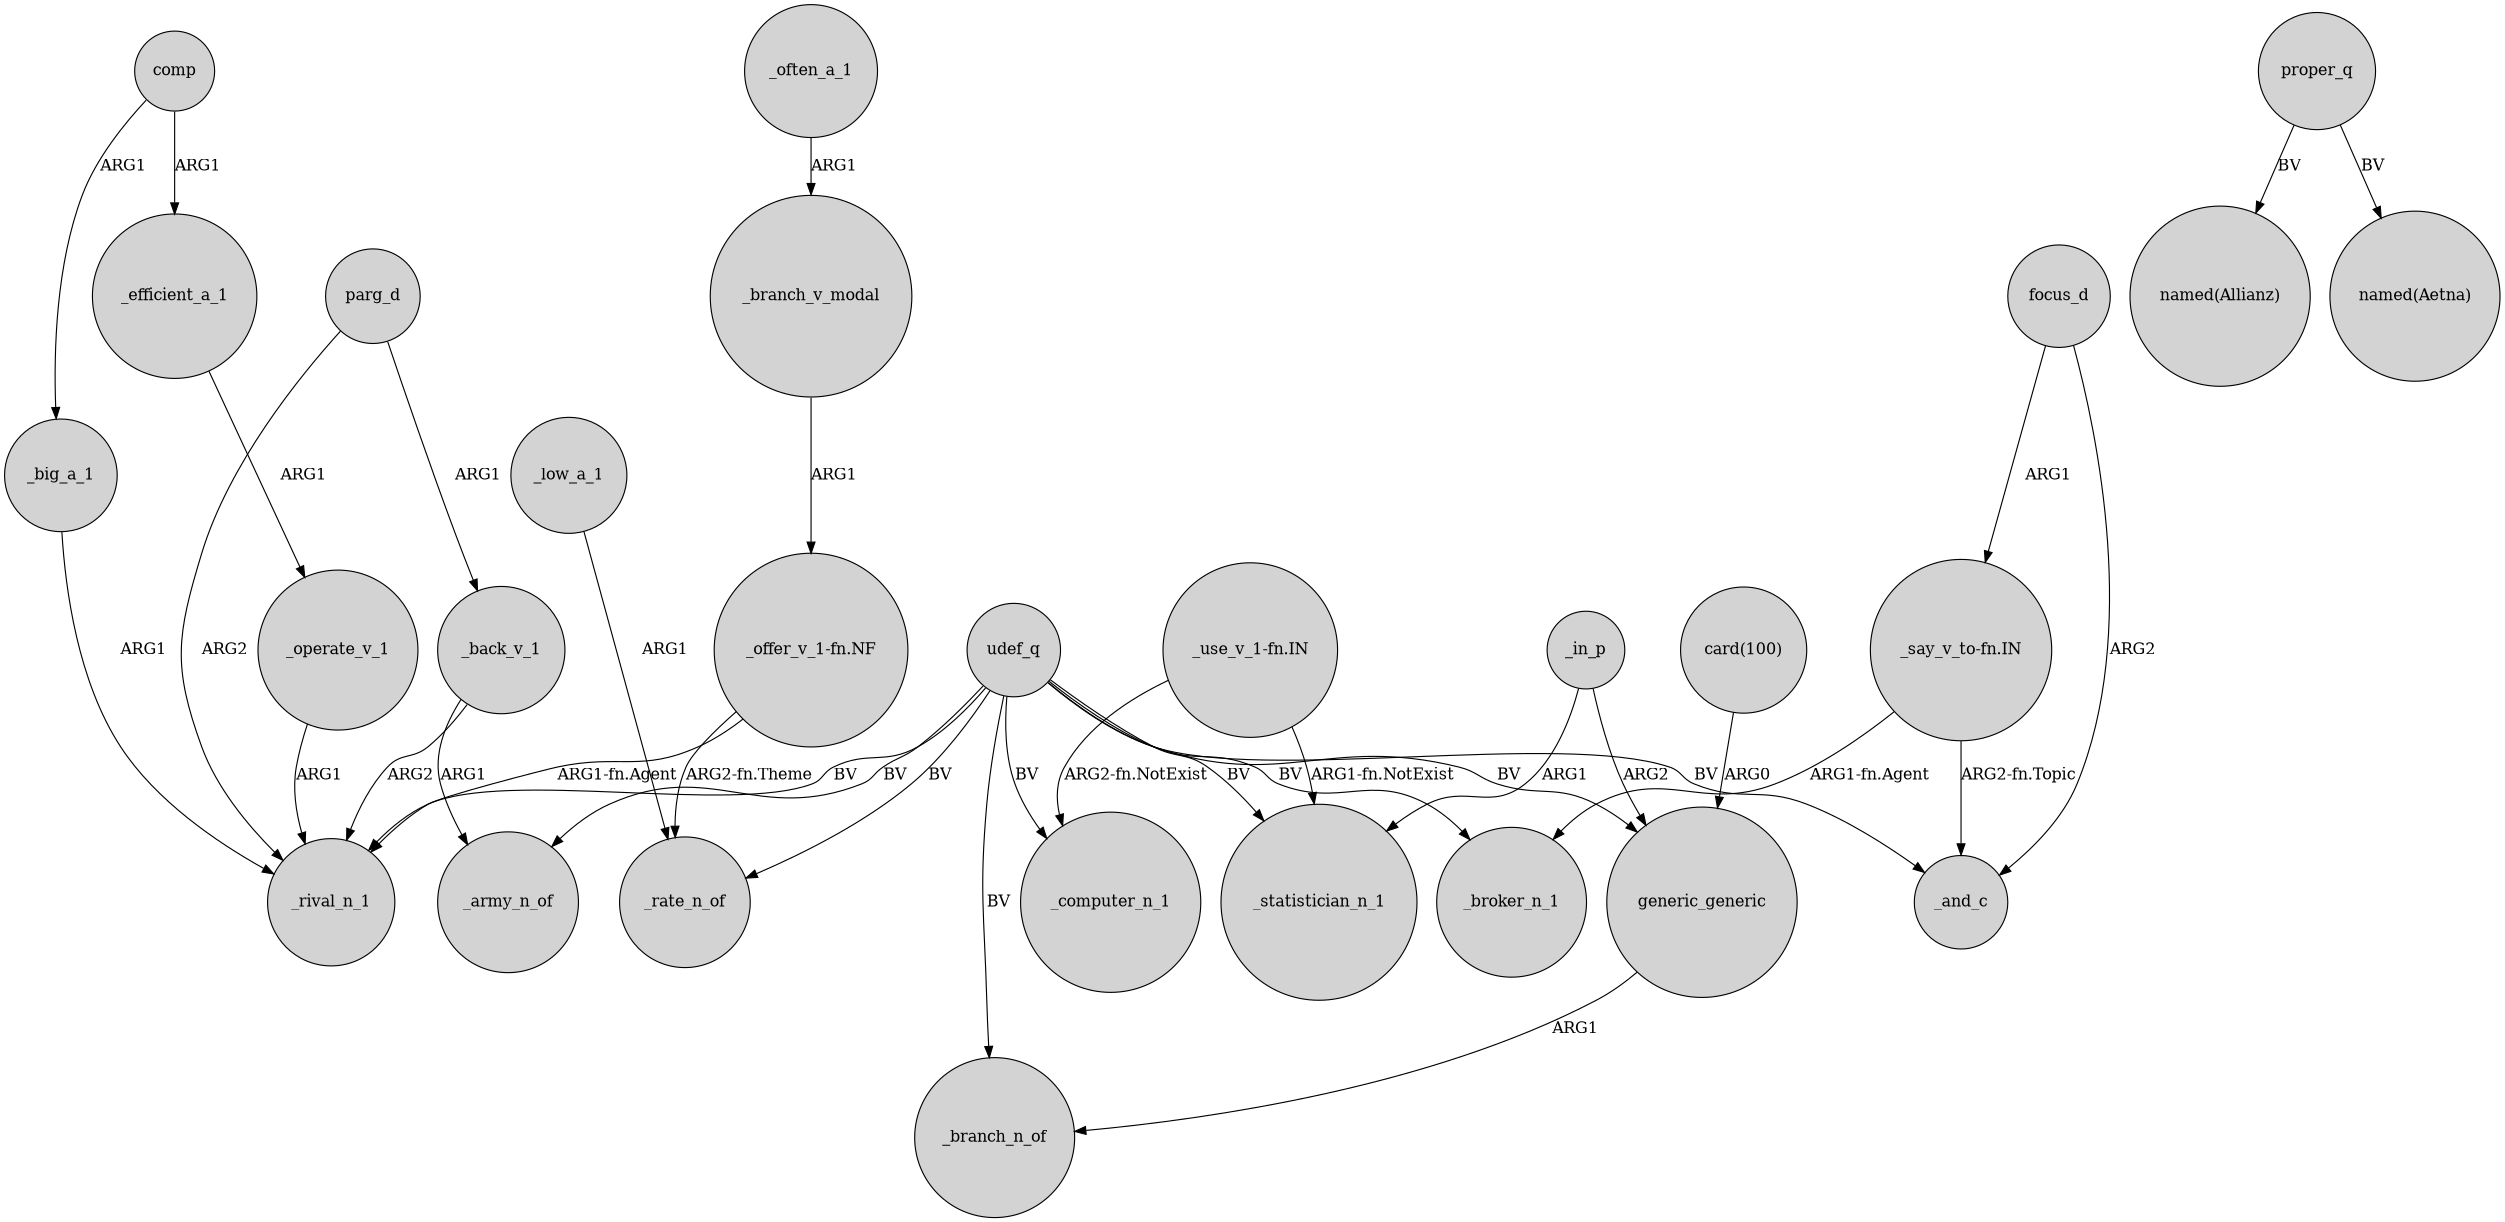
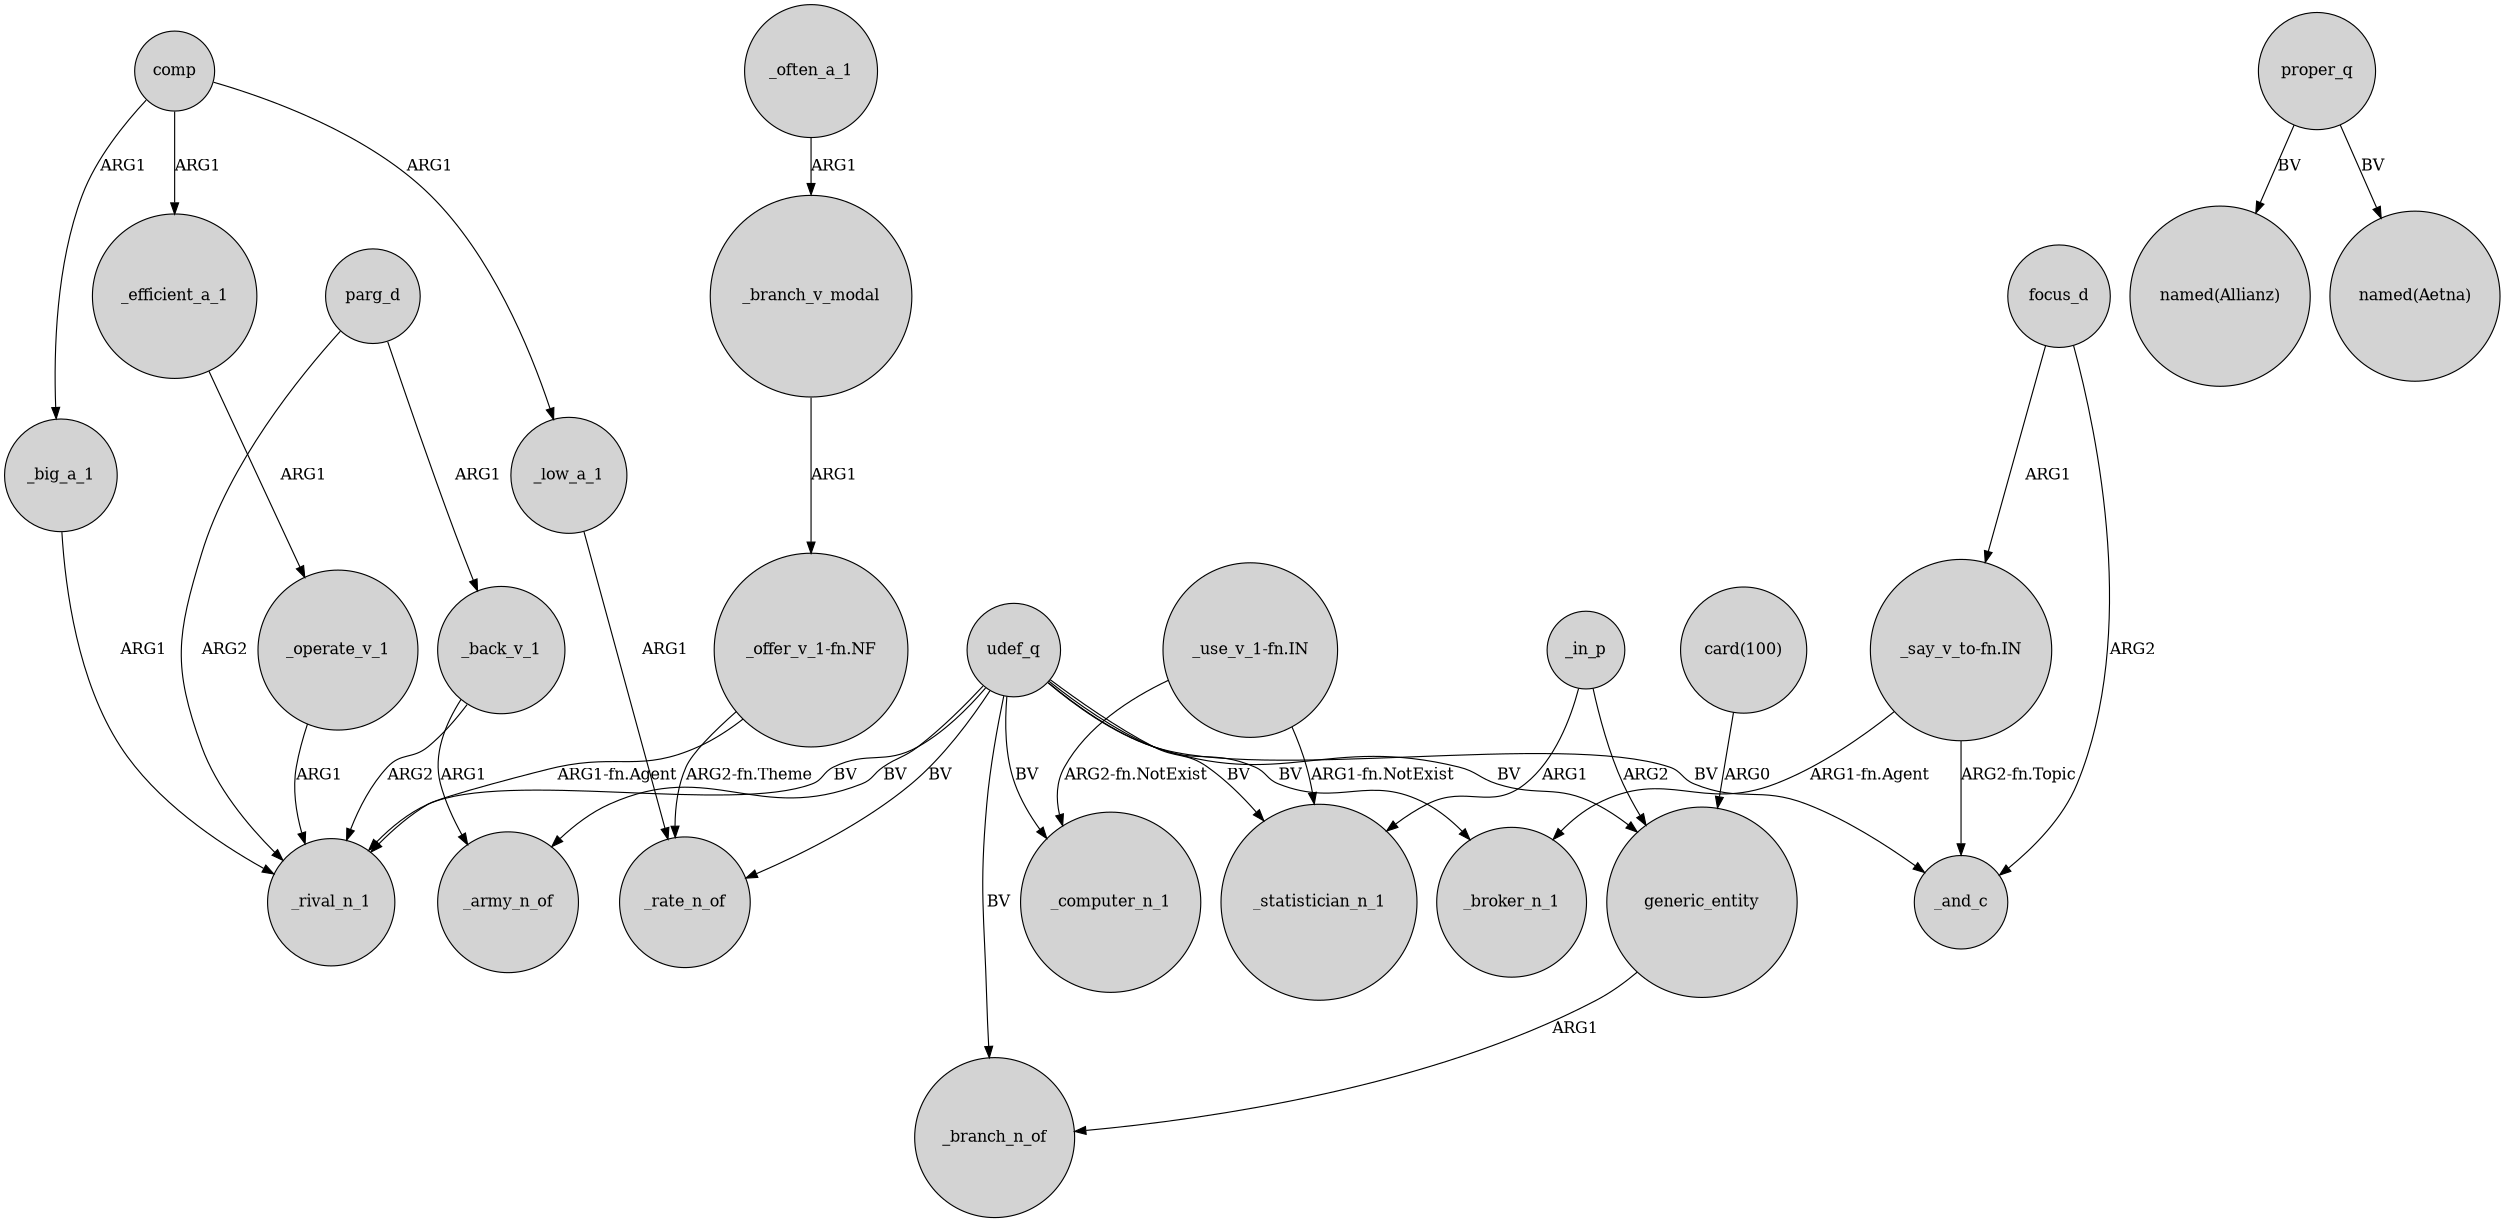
edge "comp" -> "_low_a_1": added, label "ARG1"
node "generic_generic": label "generic_generic" -> "generic_entity"
